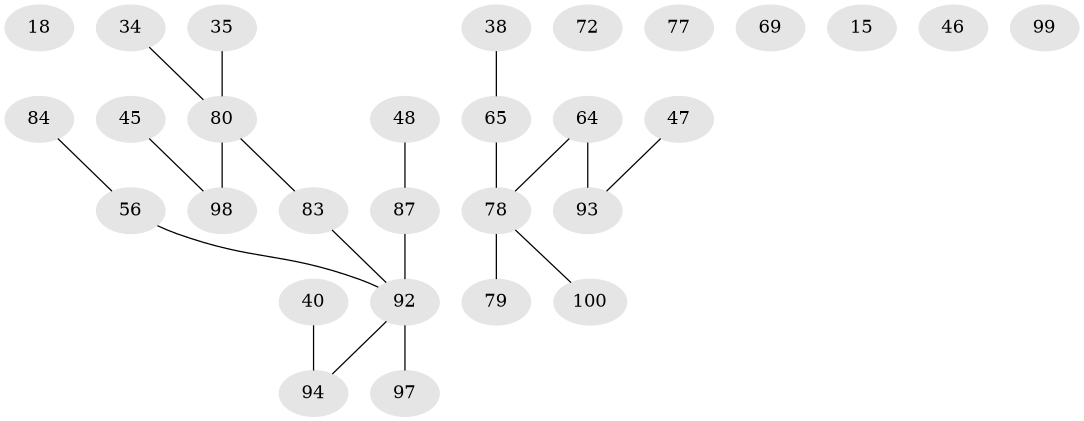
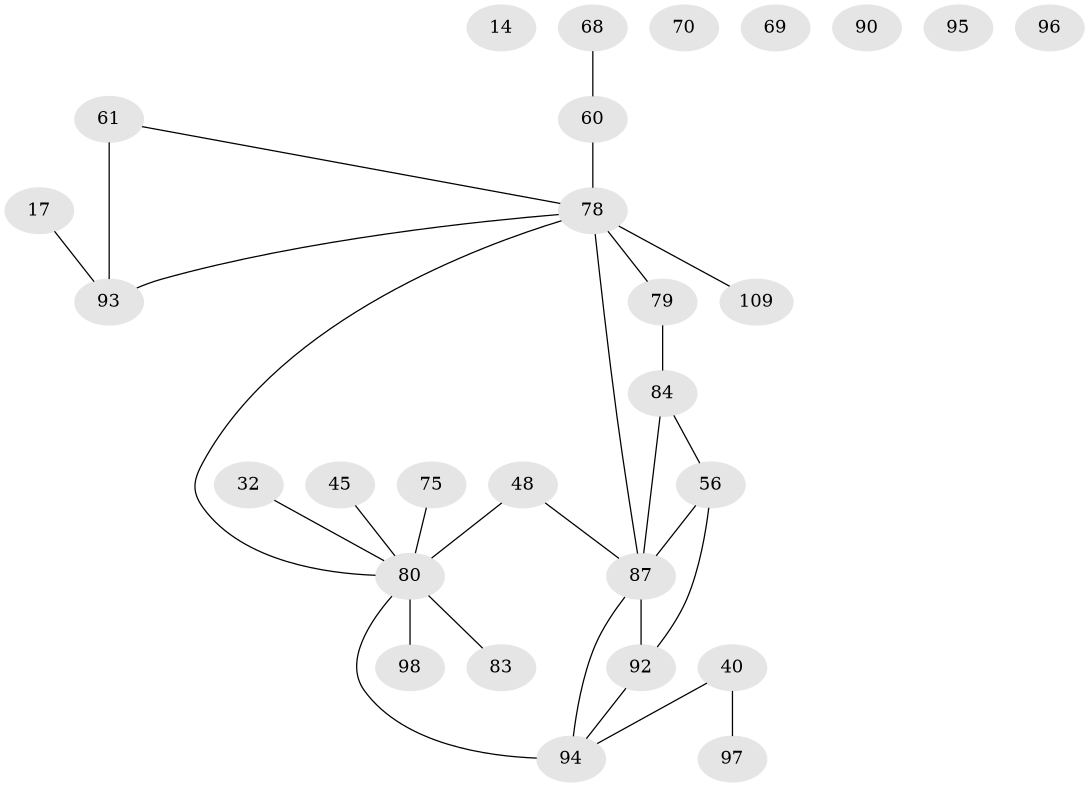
node "18": label "18" -> "14"
node "34": label "34" -> "32"
node "35": label "35" -> "75"
node "38": label "38" -> "68"
node "72": label "72" -> "70"
node "77": removed
node "15": label "15" -> "95"
node "90": added
node "46": label "46" -> "96"
node "99": removed
node "65": label "65" -> "60"
node "64": label "64" -> "61"
node "47": label "47" -> "17"
edge "45" -- "98": now "45" -- "80"
edge "78" -- "93": added
edge "83" -- "92": removed
node "100": label "100" -> "109"
edge "92" -- "97": now "40" -- "97"
edge "79" -- "84": added
edge "78" -- "80": added
edge "78" -- "87": added
edge "84" -- "87": added
edge "48" -- "80": added
edge "56" -- "87": added
edge "87" -- "94": added
edge "80" -- "94": added
